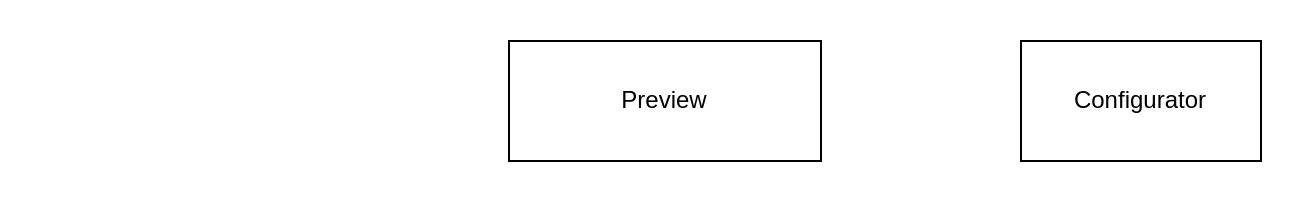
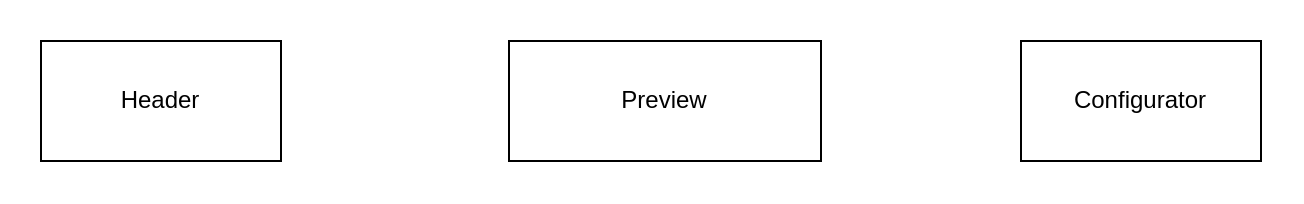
node "Header": added
